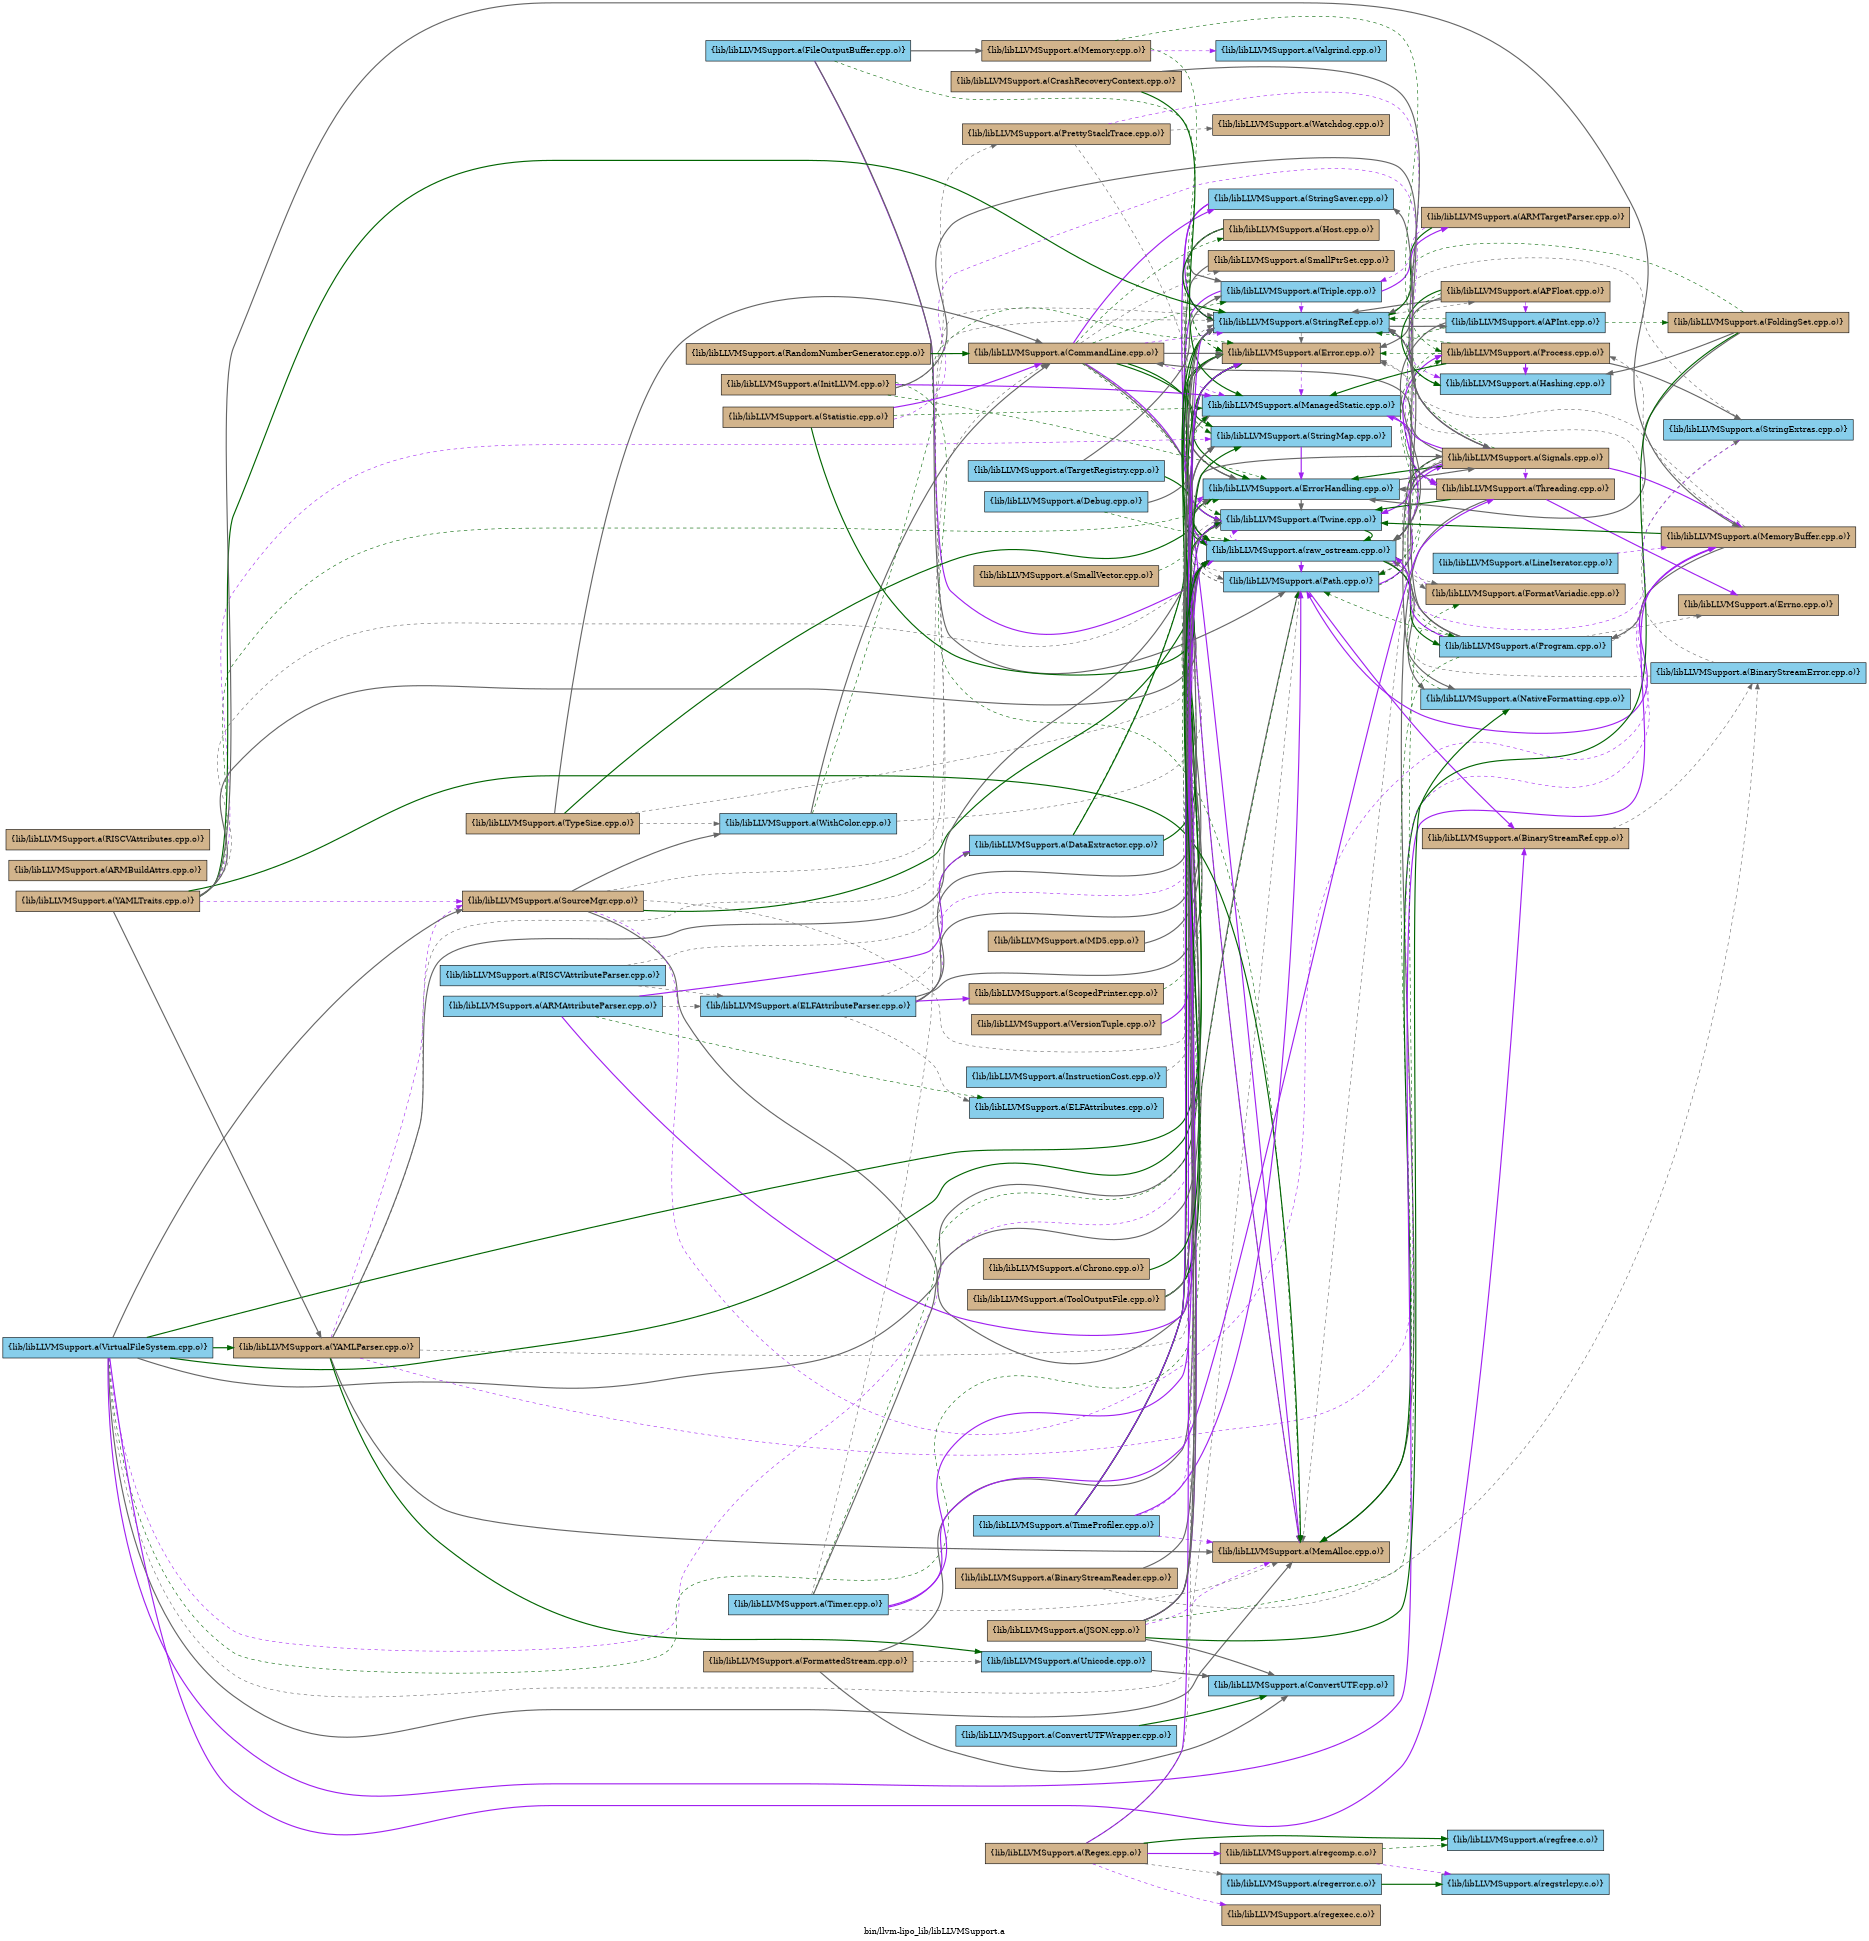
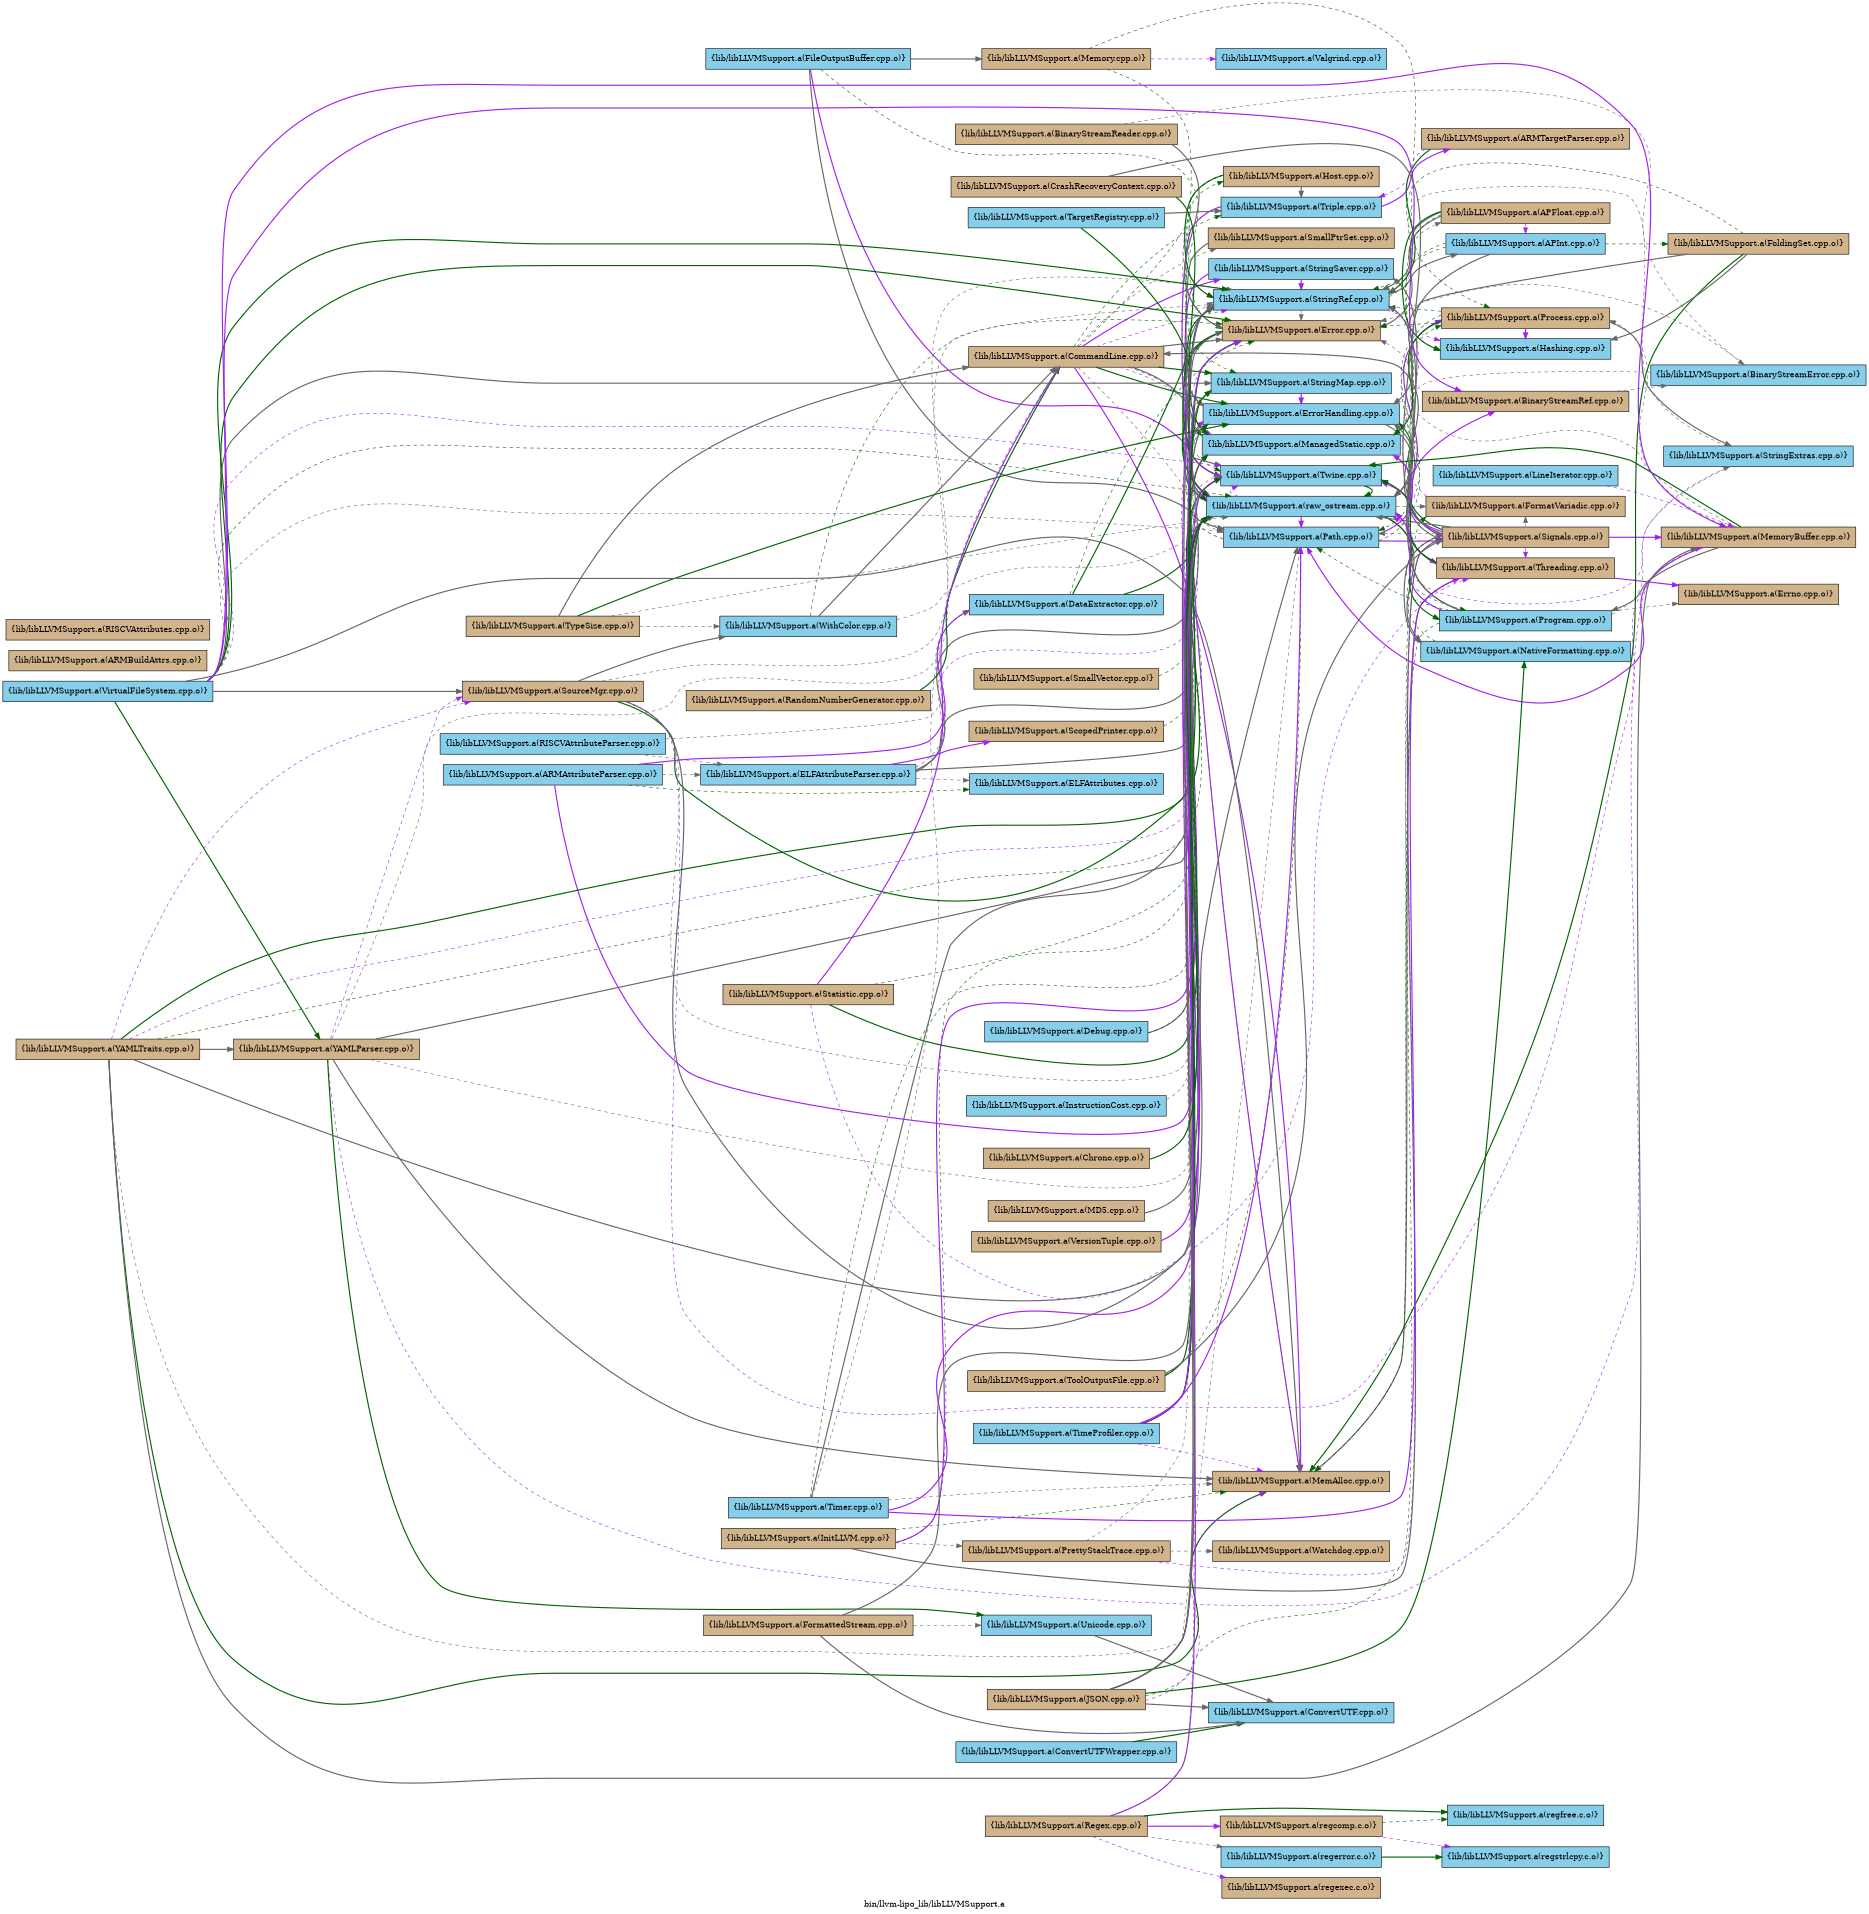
edge "{lib/libLLVMSupport.a(Error.cpp.o)}" -> "{lib/libLLVMSupport.a(ManagedStatic.cpp.o)}": color purple -> darkgreen
edge "{lib/libLLVMSupport.a(YAMLTraits.cpp.o)}" -> "{lib/libLLVMSupport.a(Twine.cpp.o)}": now "{lib/libLLVMSupport.a(YAMLTraits.cpp.o)}" -> "{lib/libLLVMSupport.a(Path.cpp.o)}"
